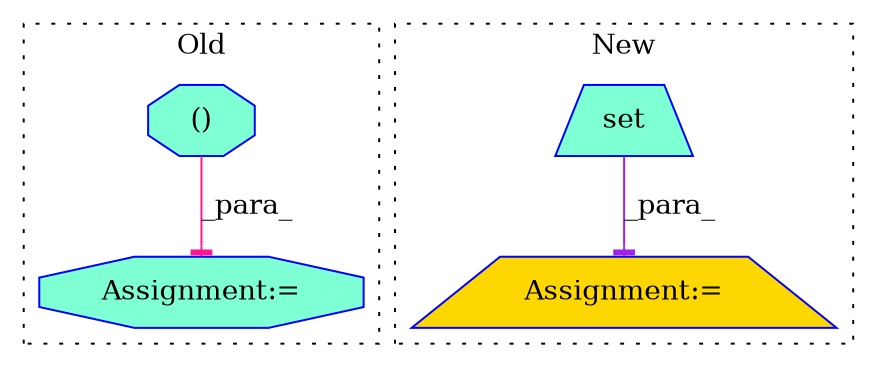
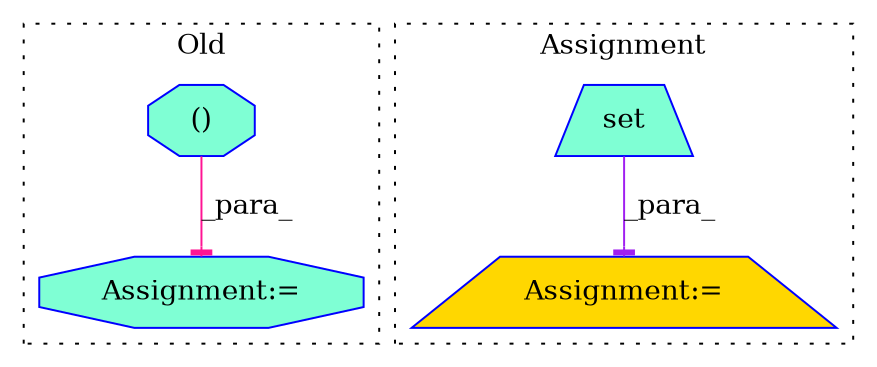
cluster "New": label "New" -> "Assignment"
